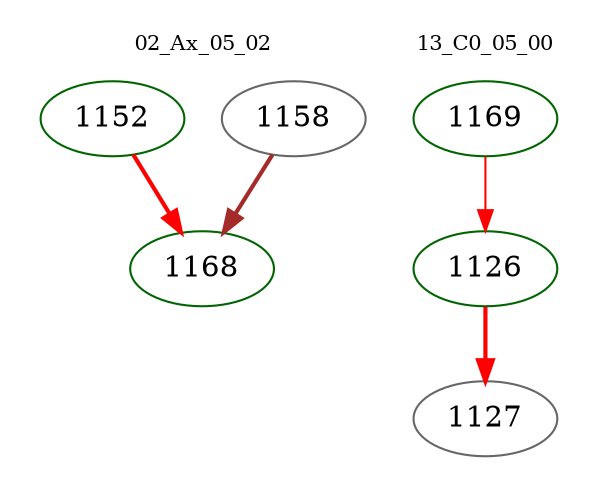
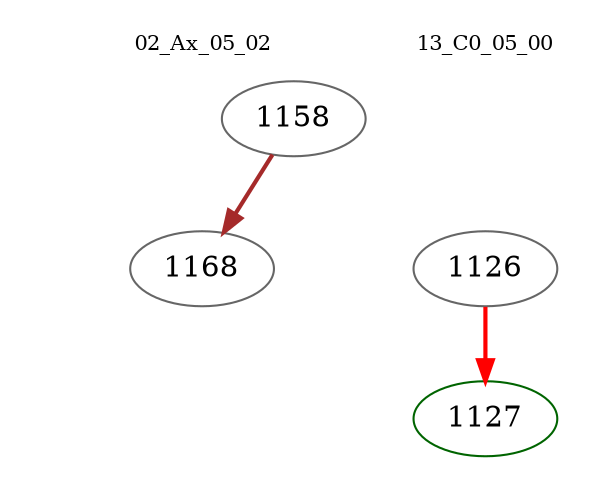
node "1152": removed
node "1169": removed
node "1168": color darkgreen -> gray40
node "1126": color darkgreen -> gray40
node "1127": color gray40 -> darkgreen
